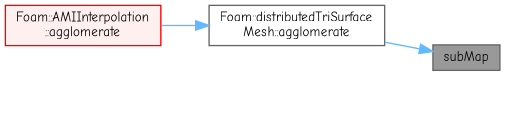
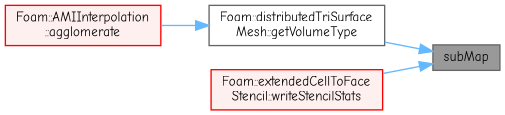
node "Foam::distributedTriSurface Mesh::agglomerate": label "Foam::distributedTriSurface Mesh::agglomerate" -> "Foam::distributedTriSurface Mesh::getVolumeType"
node "Foam::extendedCellToFace Stencil::writeStencilStats": added
